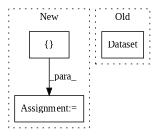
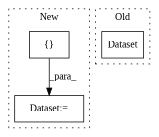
node "Assignment:=": label "Assignment:=" -> "Dataset:="
